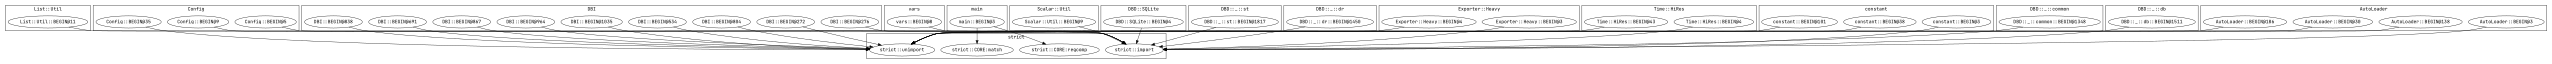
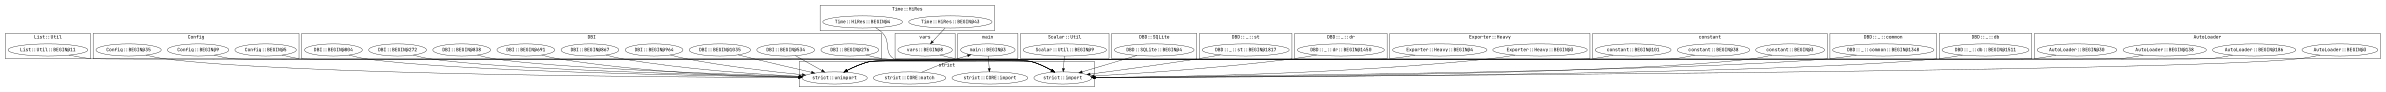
edge "Time::HiRes::BEGIN@43" -> "strict::unimport": now "Time::HiRes::BEGIN@43" -> "vars::BEGIN@8"
edge "main::BEGIN@3" -> "strict::CORE:match": reversed
node "strict::CORE:regcomp": label "strict::CORE:regcomp" -> "strict::CORE:import"
